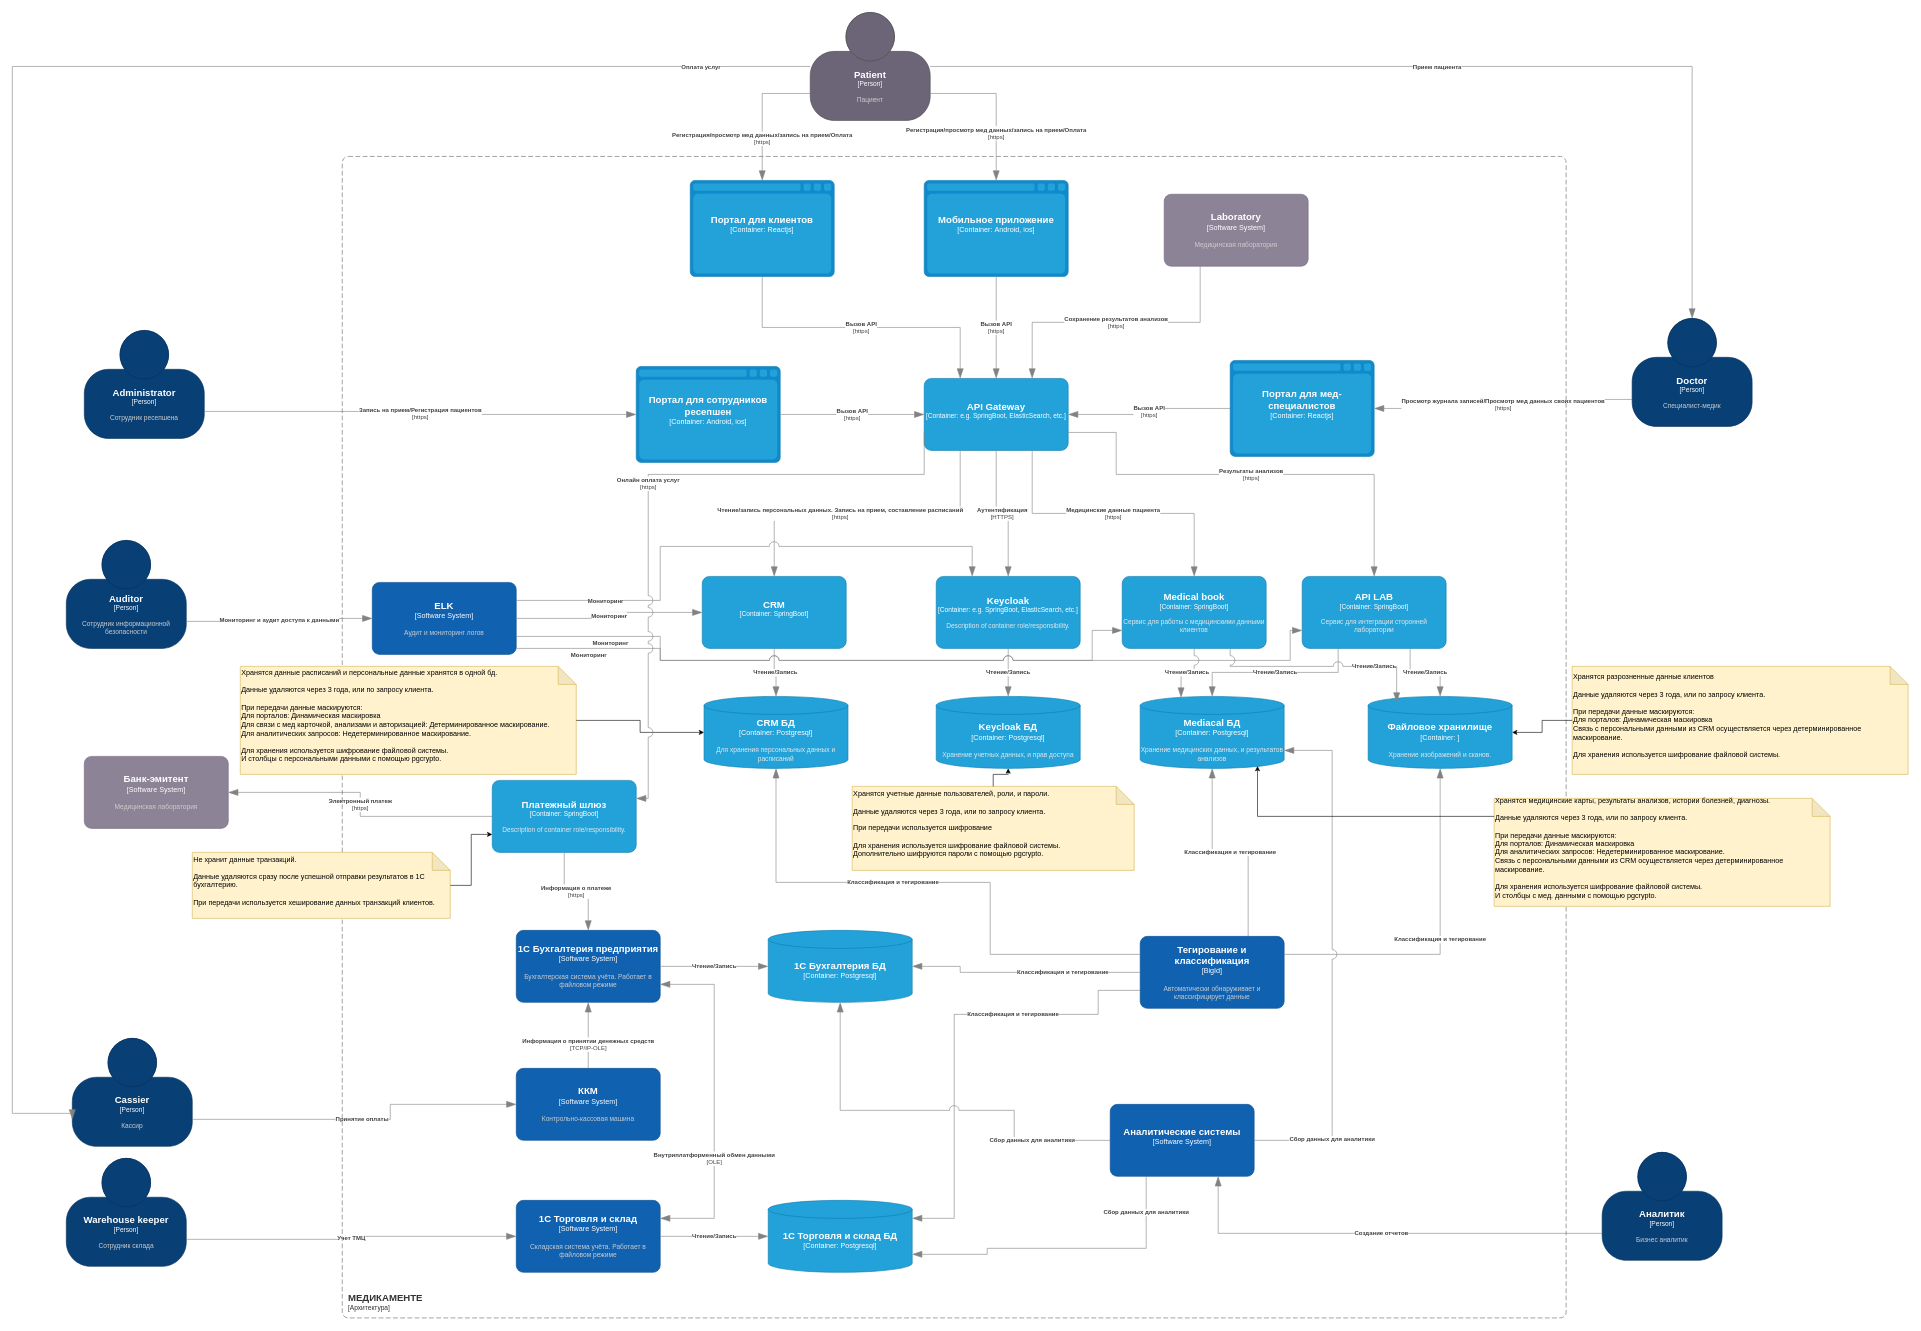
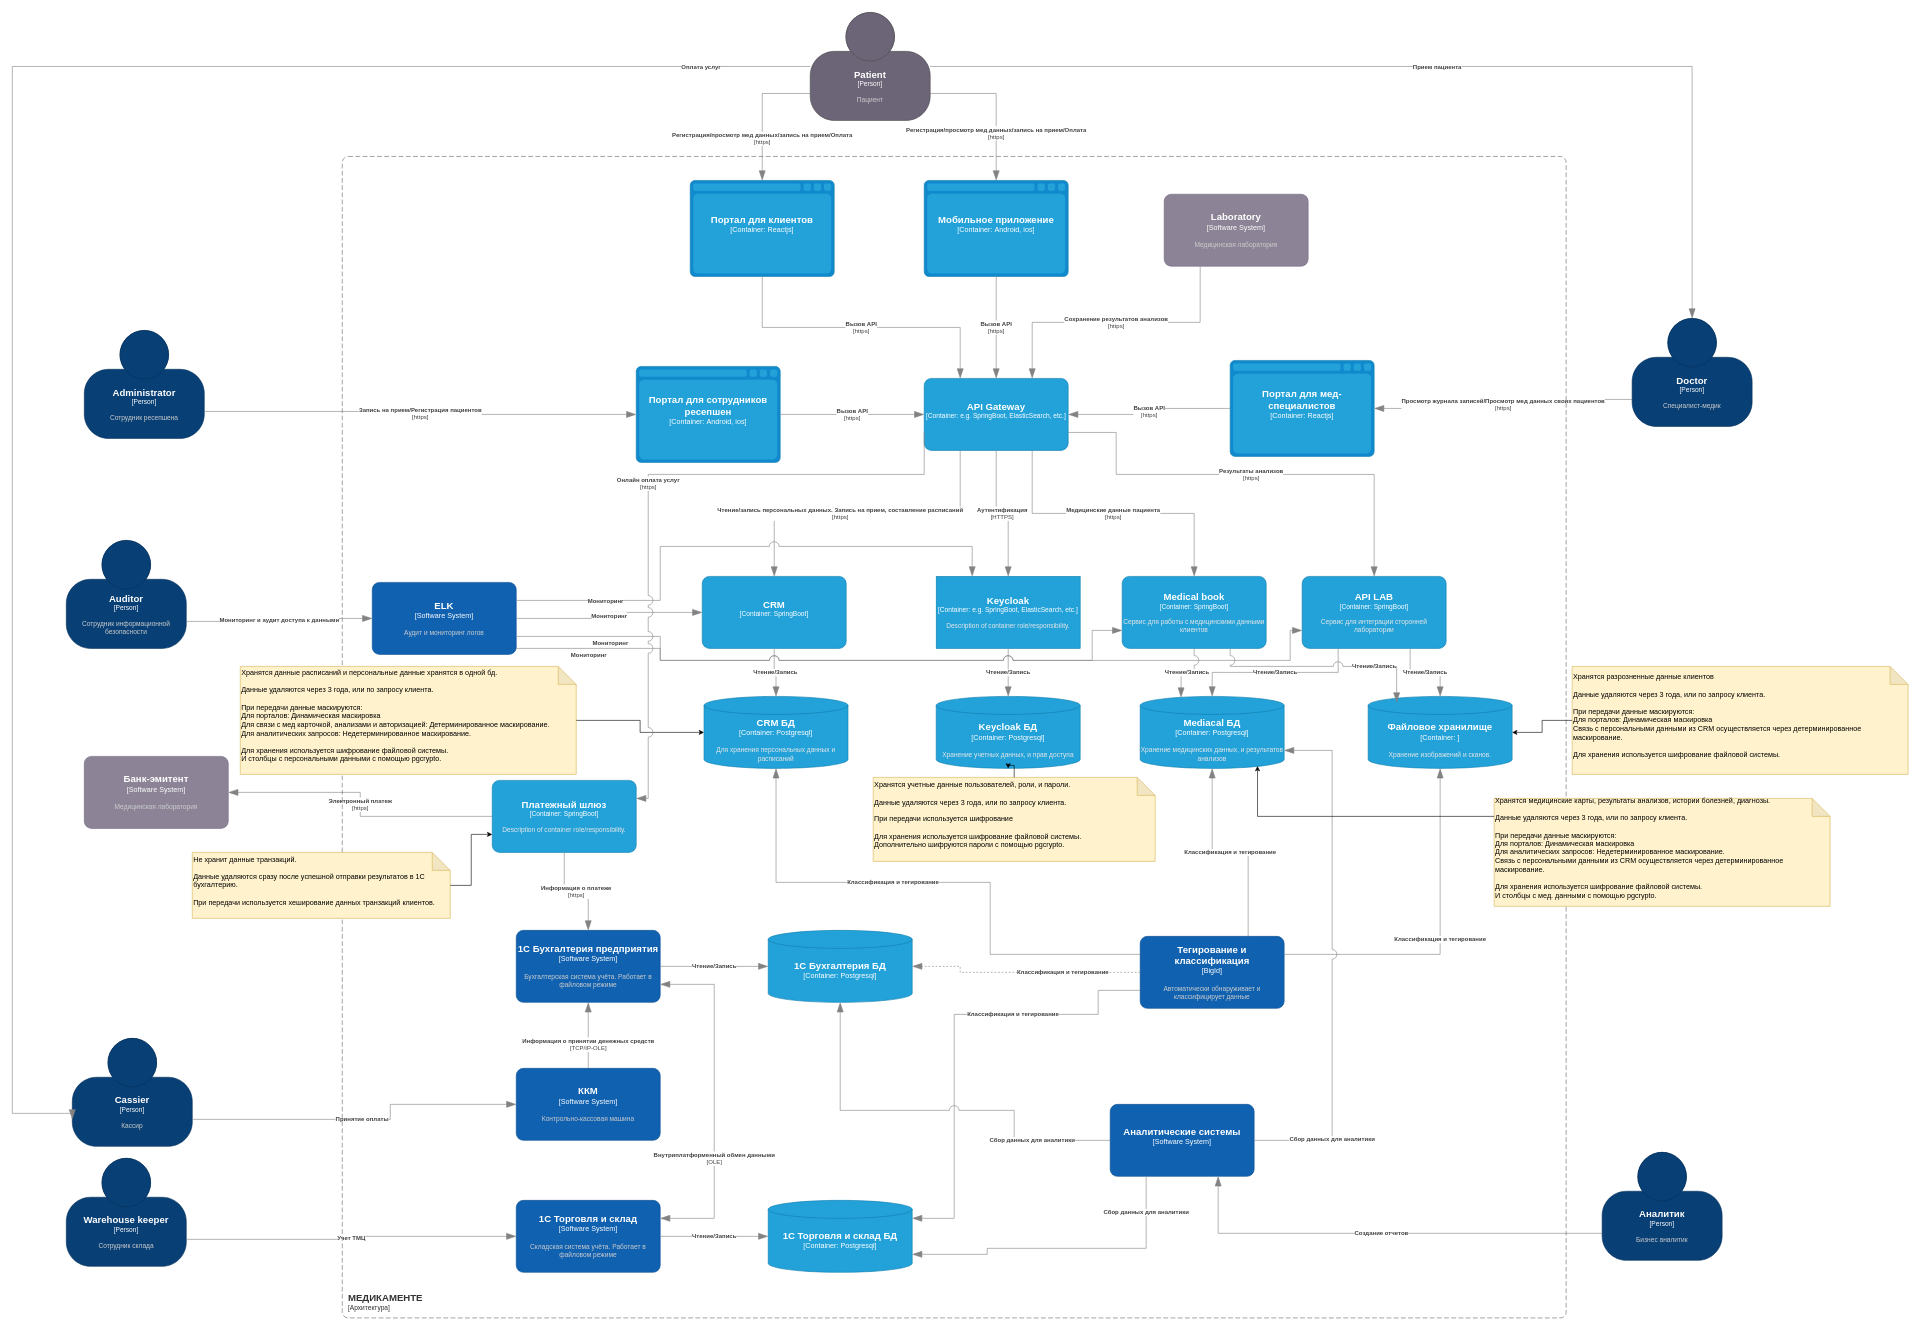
node "Keycloak [Container: e.g. SpringBoot, ElasticSearch, etc.] Description of container role/responsibility.": shape rounded rectangle -> rectangle
node "Хранятся учетные данные пользователей, роли, и пароли. Данные удаляются через 3 года, или по запросу клиента. При передачи используется шифрование Для хранения используется шифрование файловой системы. Дополнительно шифруются пароли с помощью pgcrypto.": moved (993, 828) -> (1014, 819)
edge "Тегирование и классификация [BigId] Автоматически обнаруживает и классифицирует данные" -> "1C Бухгалтерия БД [Container: Postgresql]": style solid -> dashed
